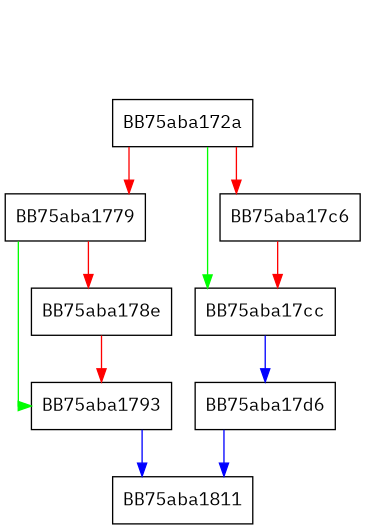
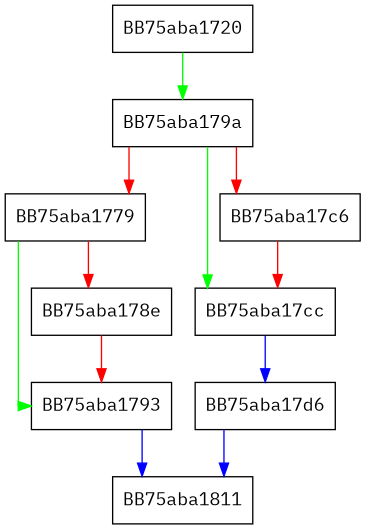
node "BB75aba1720": added
node "BB75aba172a": label "BB75aba172a" -> "BB75aba179a"
